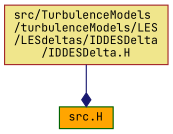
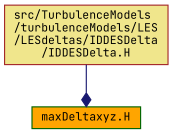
node "src.H": label "src.H" -> "maxDeltaxyz.H"
